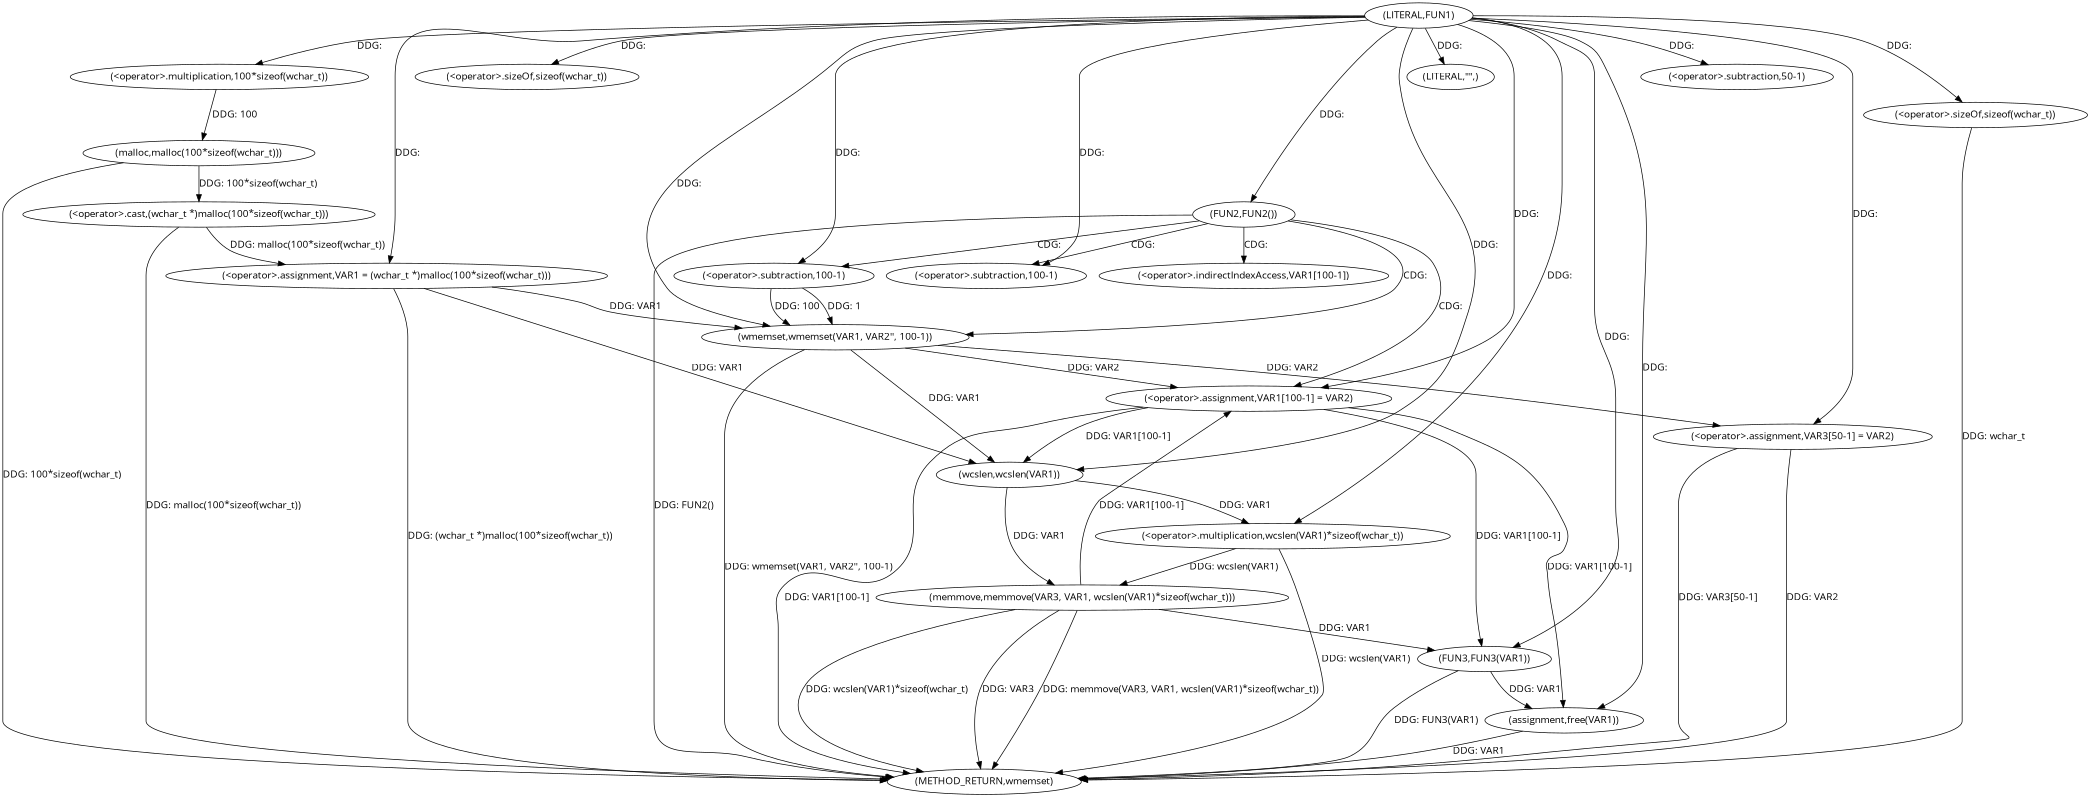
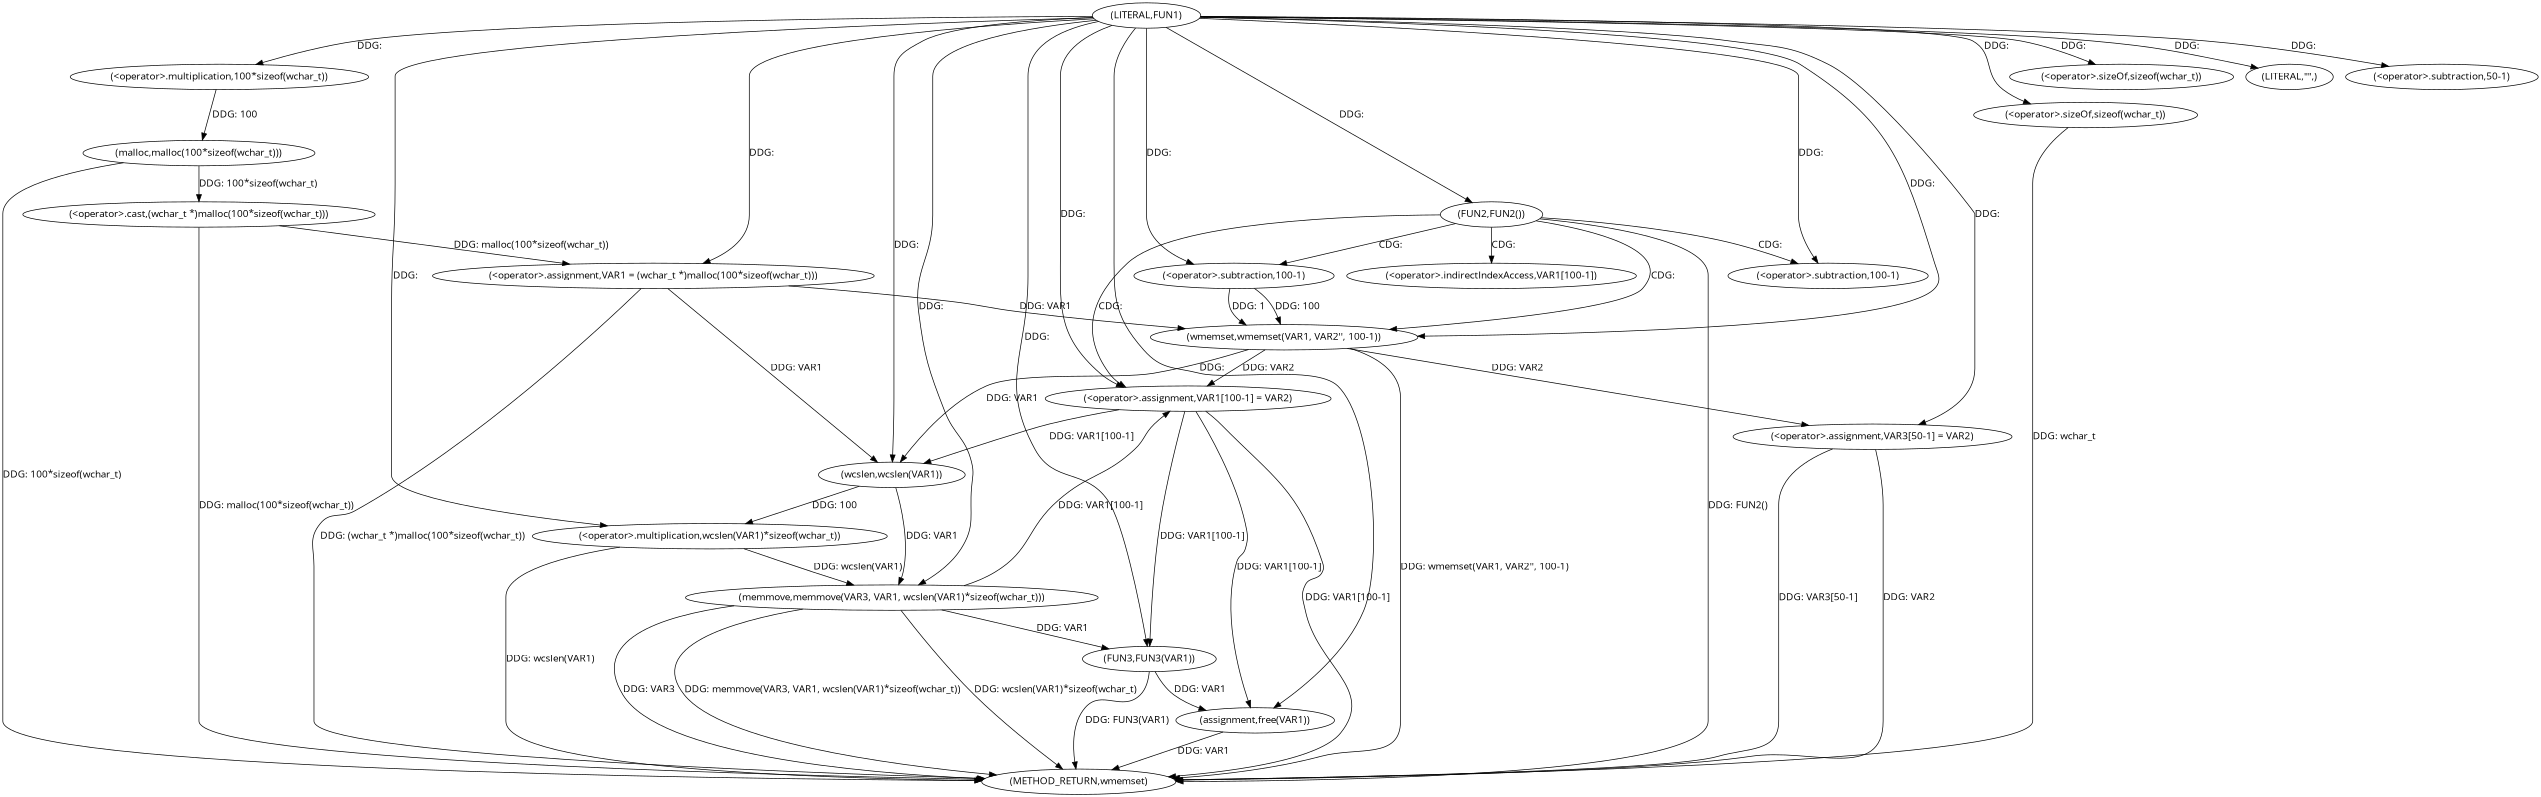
edge "(LITERAL,FUN1)" -> "(memmove,memmove(VAR3, VAR1, wcslen(VAR1)*sizeof(wchar_t)))": added, label "DDG:"
edge "(wcslen,wcslen(VAR1))" -> "(<operator>.multiplication,wcslen(VAR1)*sizeof(wchar_t))": label "DDG: VAR1" -> "DDG: 100"
